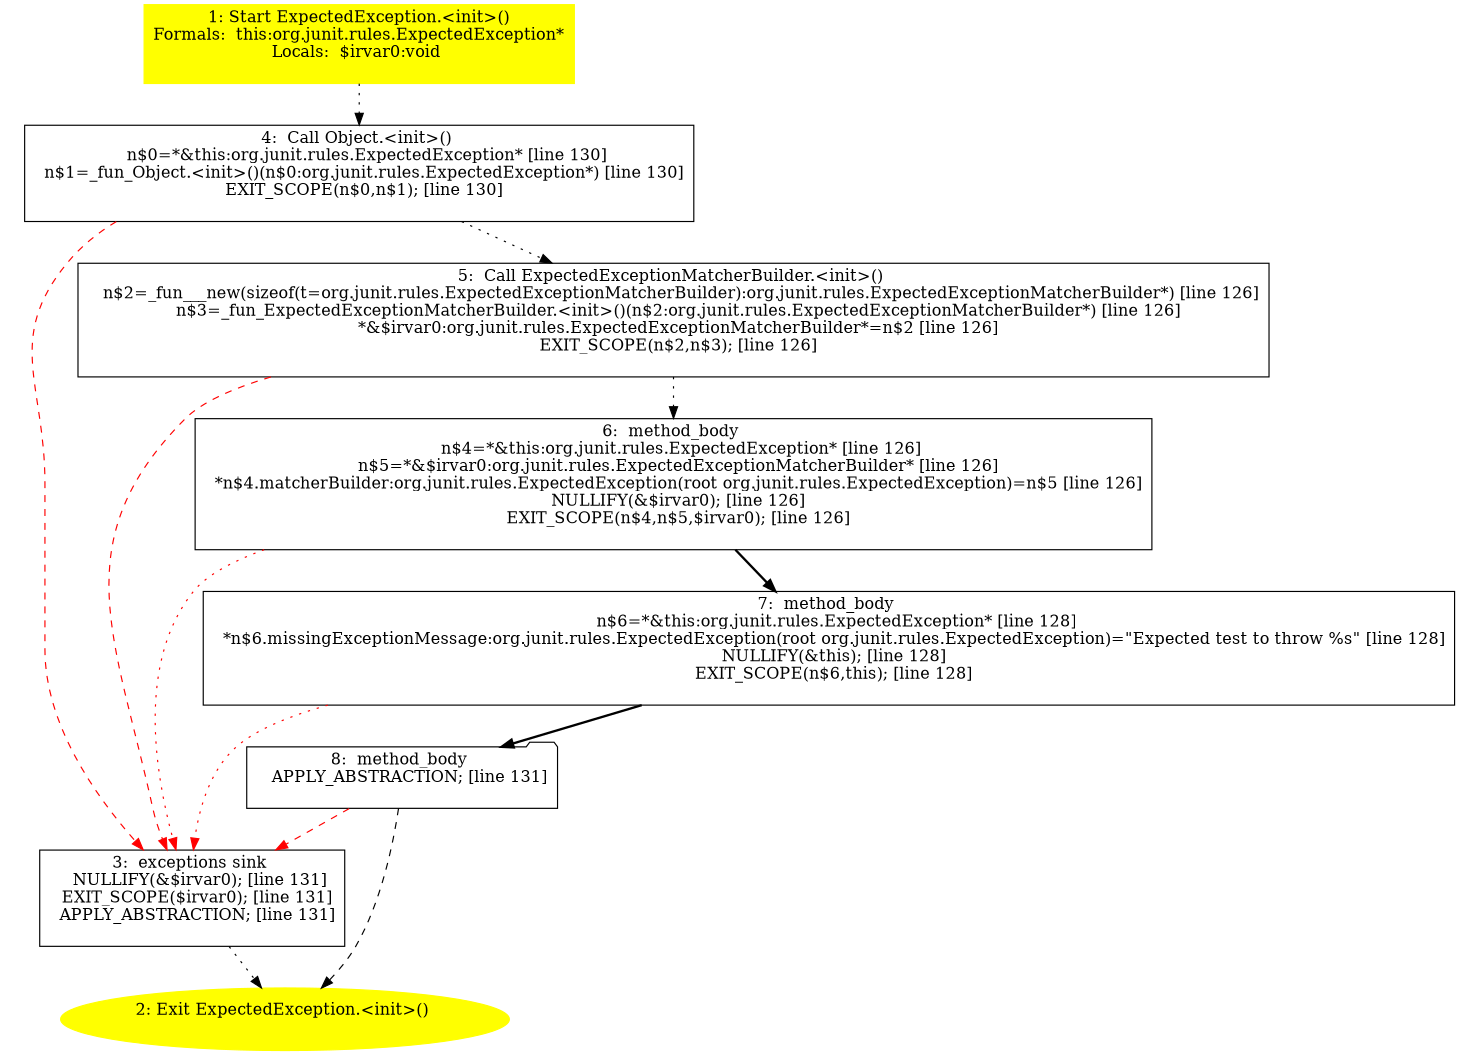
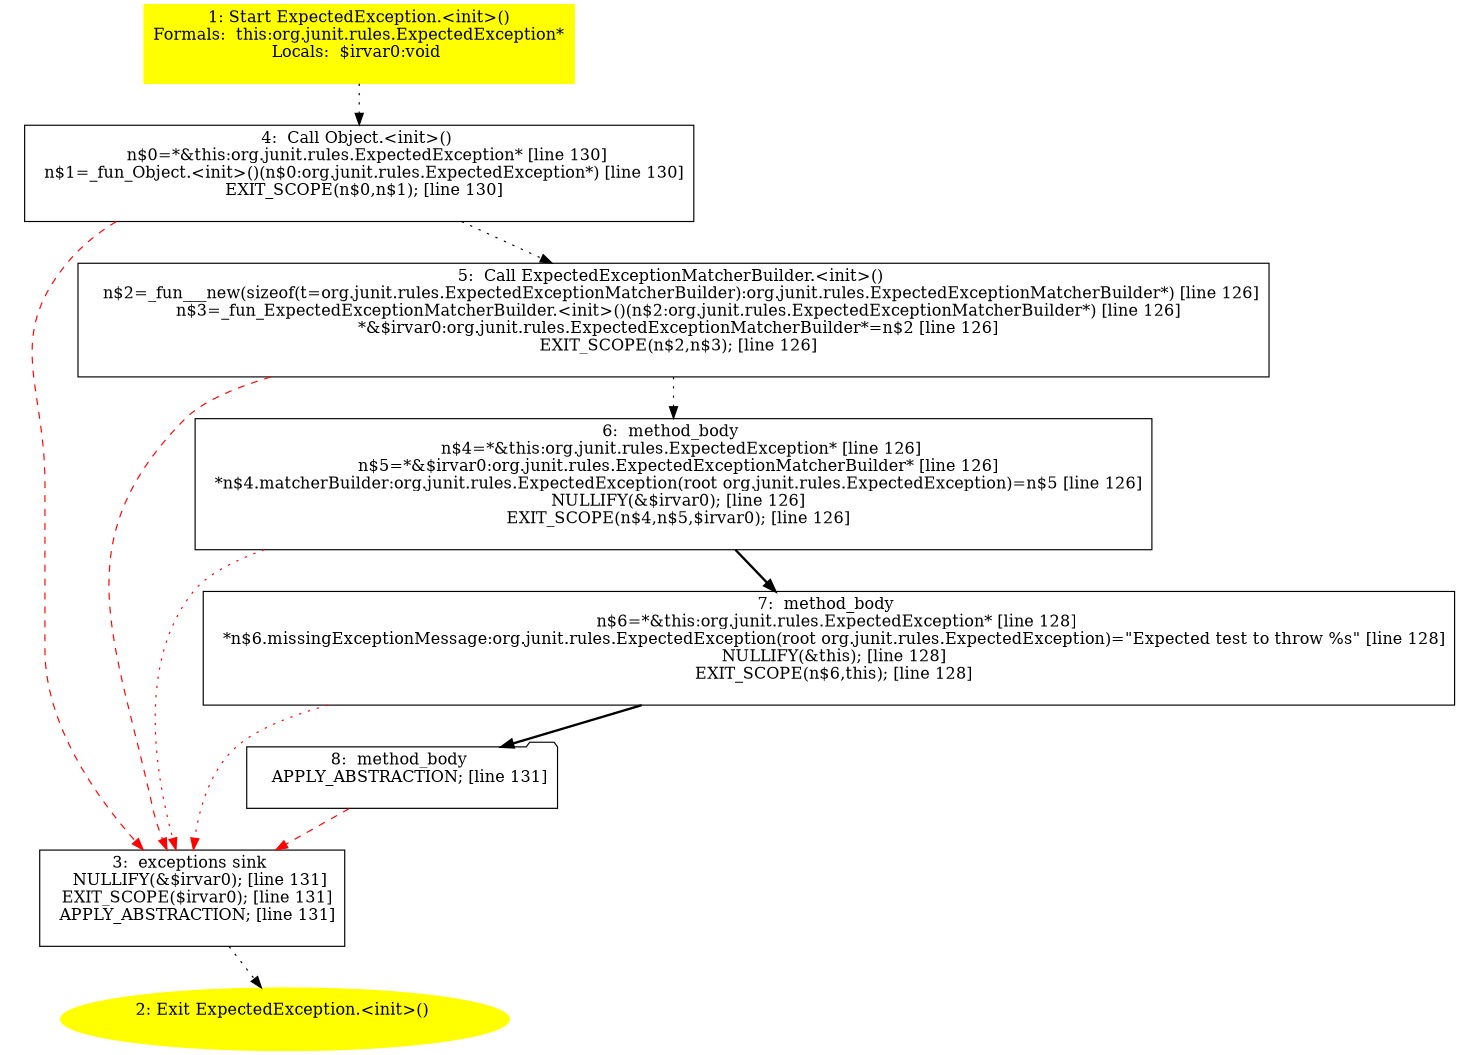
edge "8:  method_body APPLY_ABSTRACTION; [line 131]" -> "2: Exit ExpectedException.<init>()": removed
